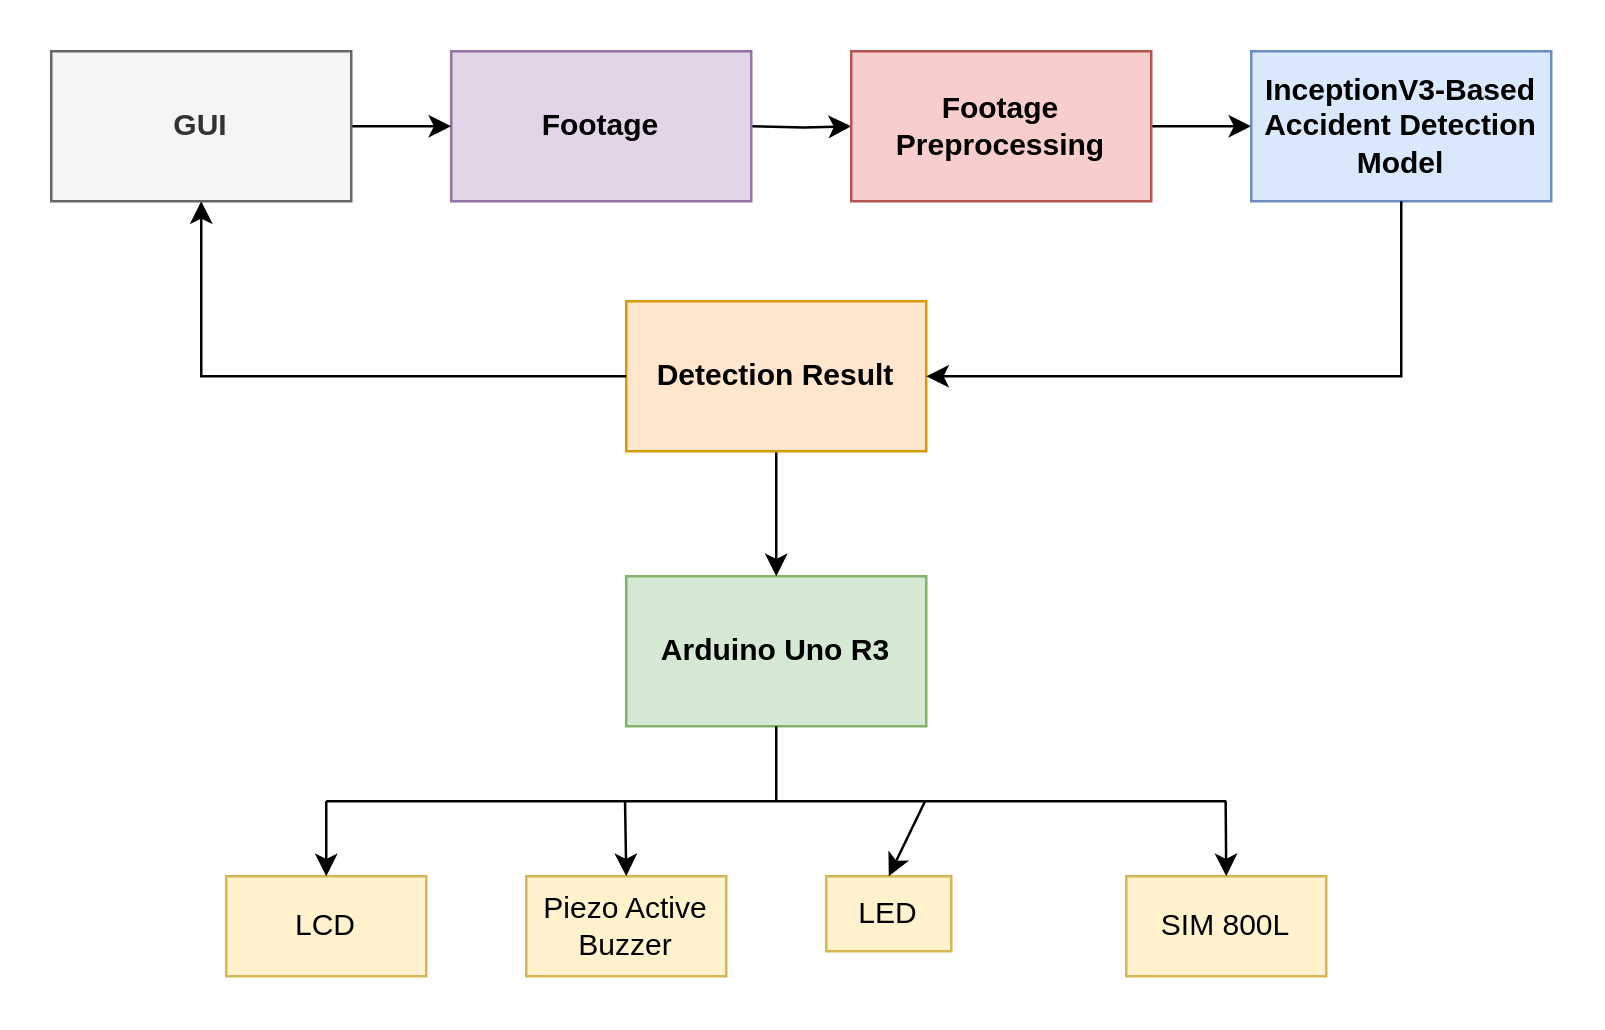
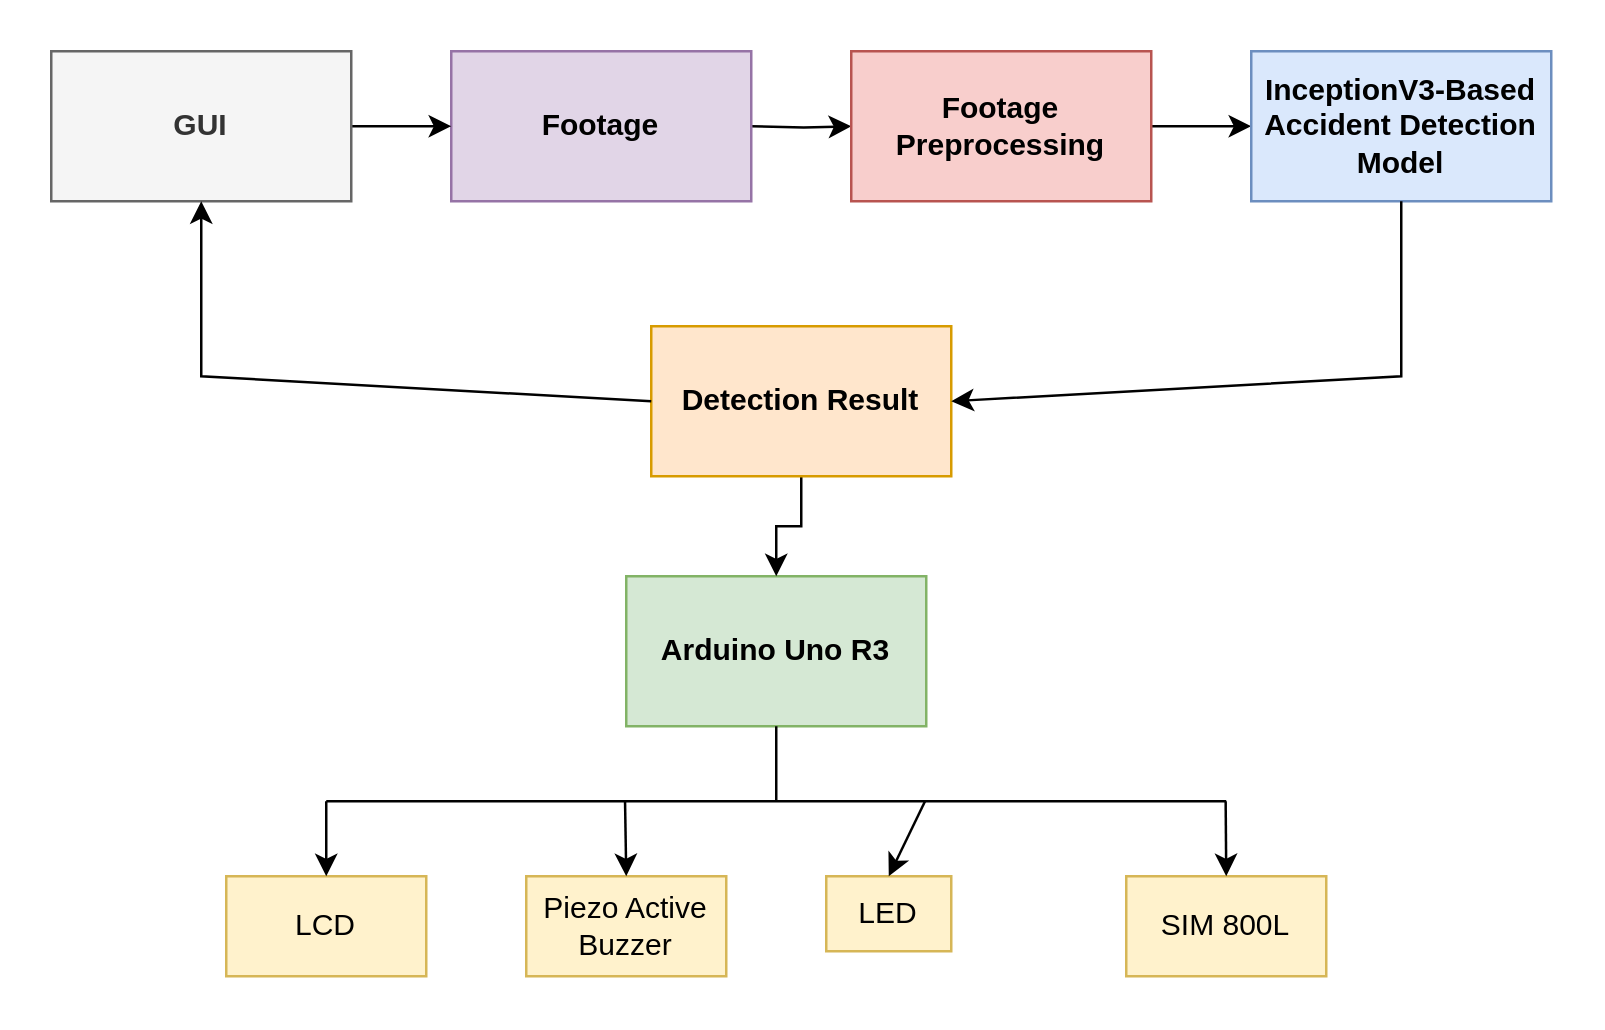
node "Detection Result": moved (776, 376) -> (801, 401)
